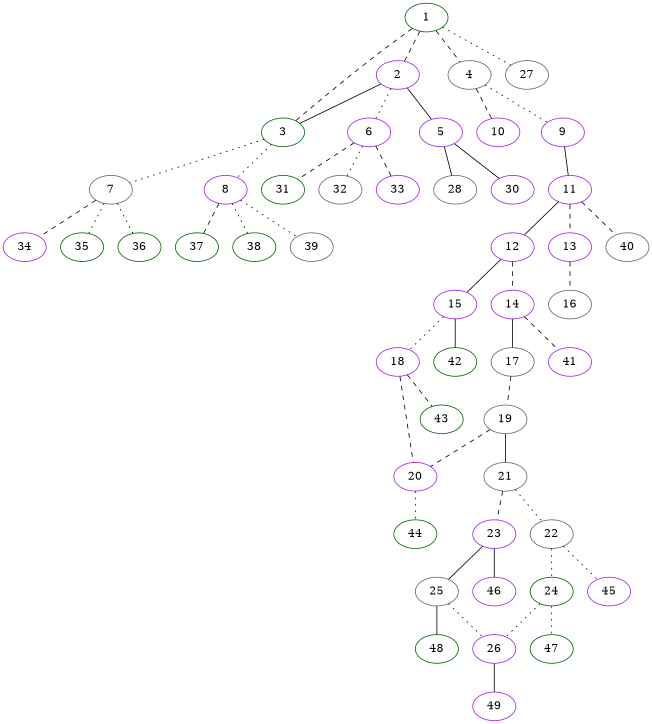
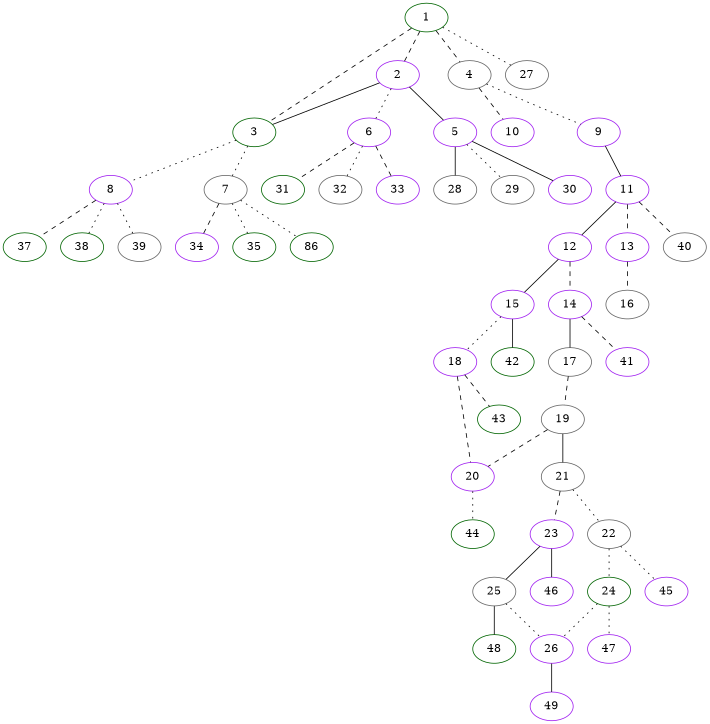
node "29": added
node "36": label "36" -> "86"
node "47": color darkgreen -> purple
